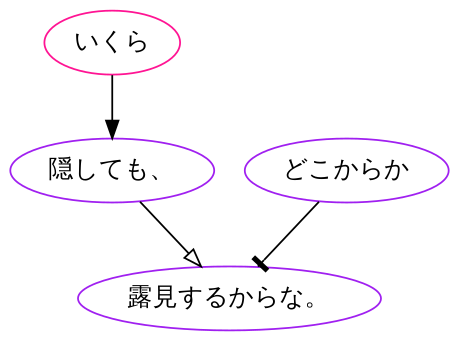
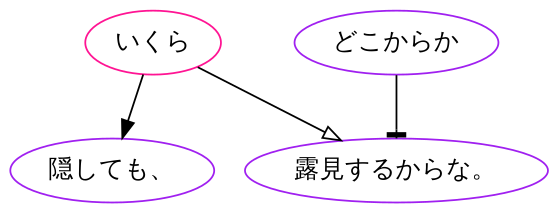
edge "隠しても、" -> "露見するからな。": now "いくら" -> "露見するからな。"
